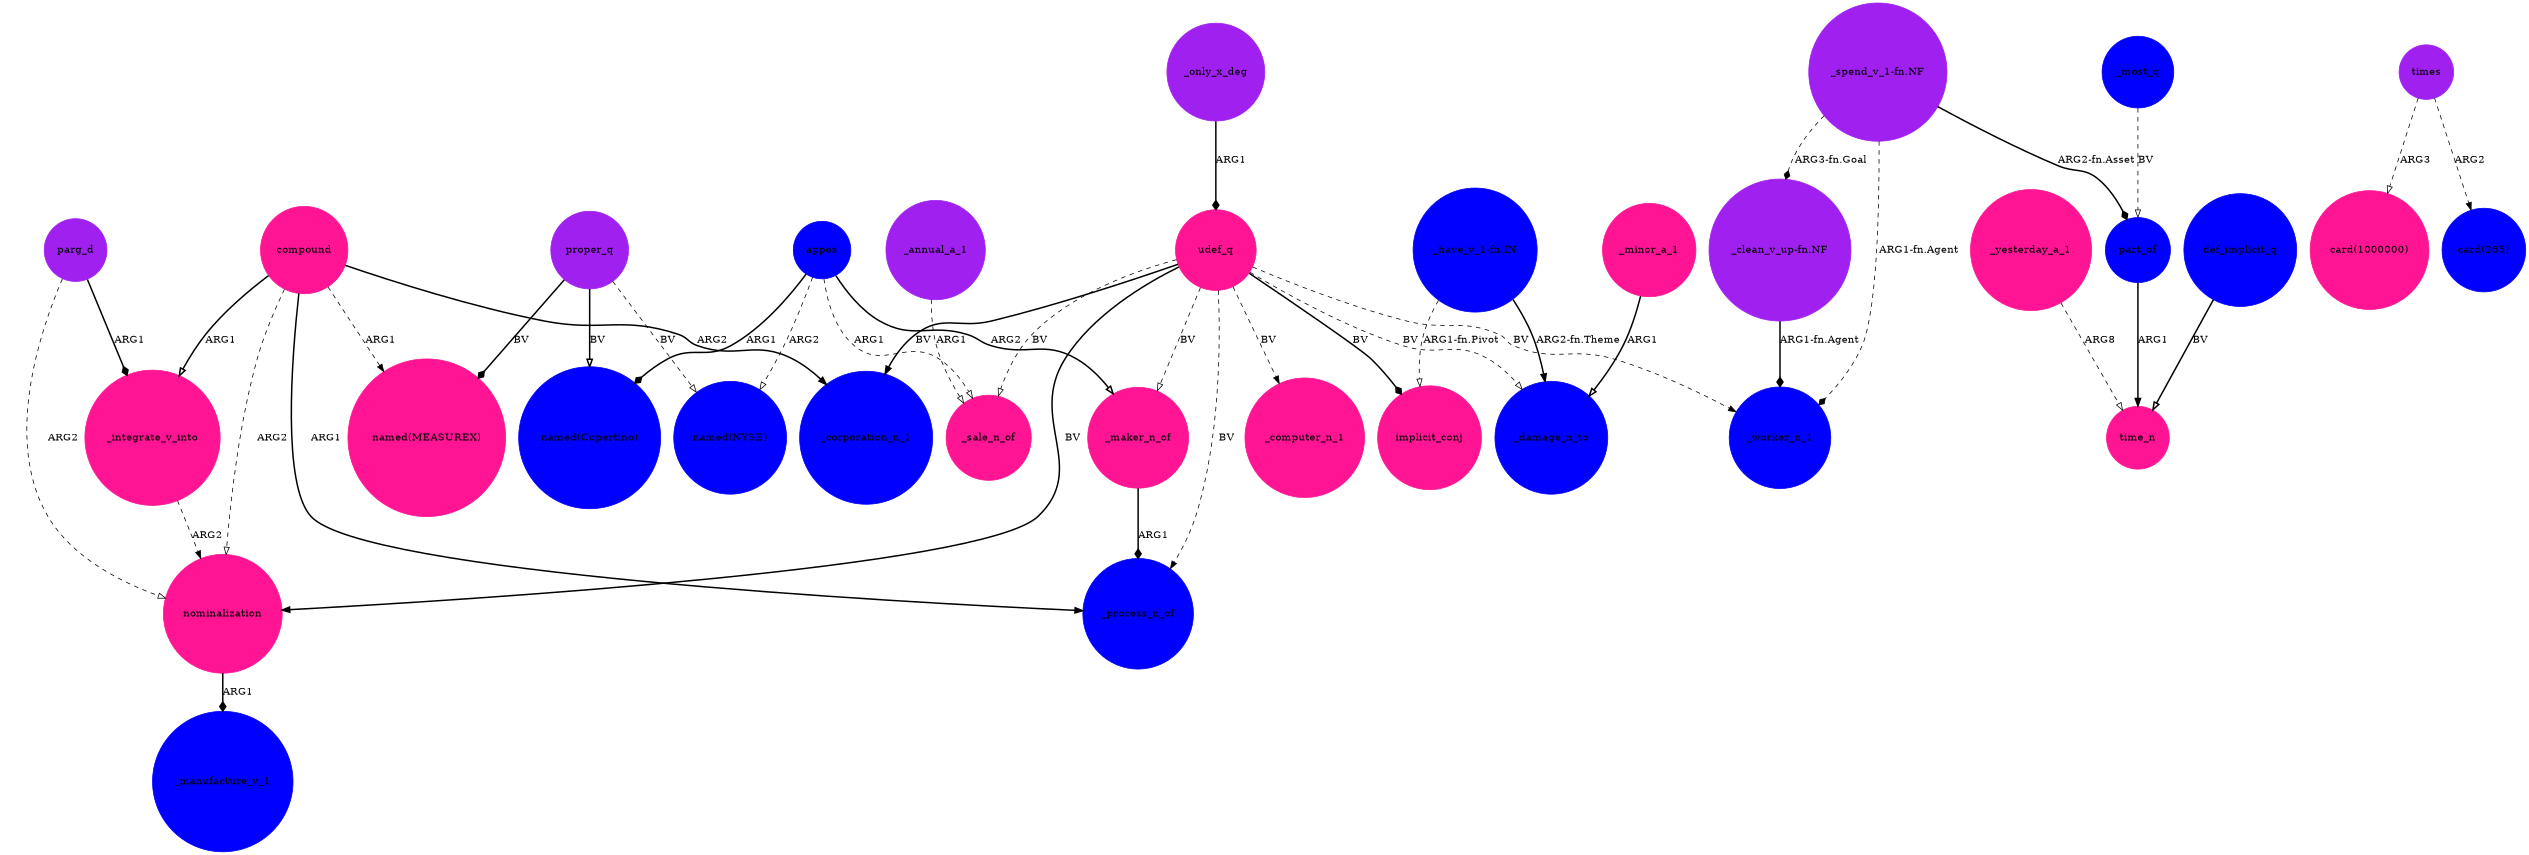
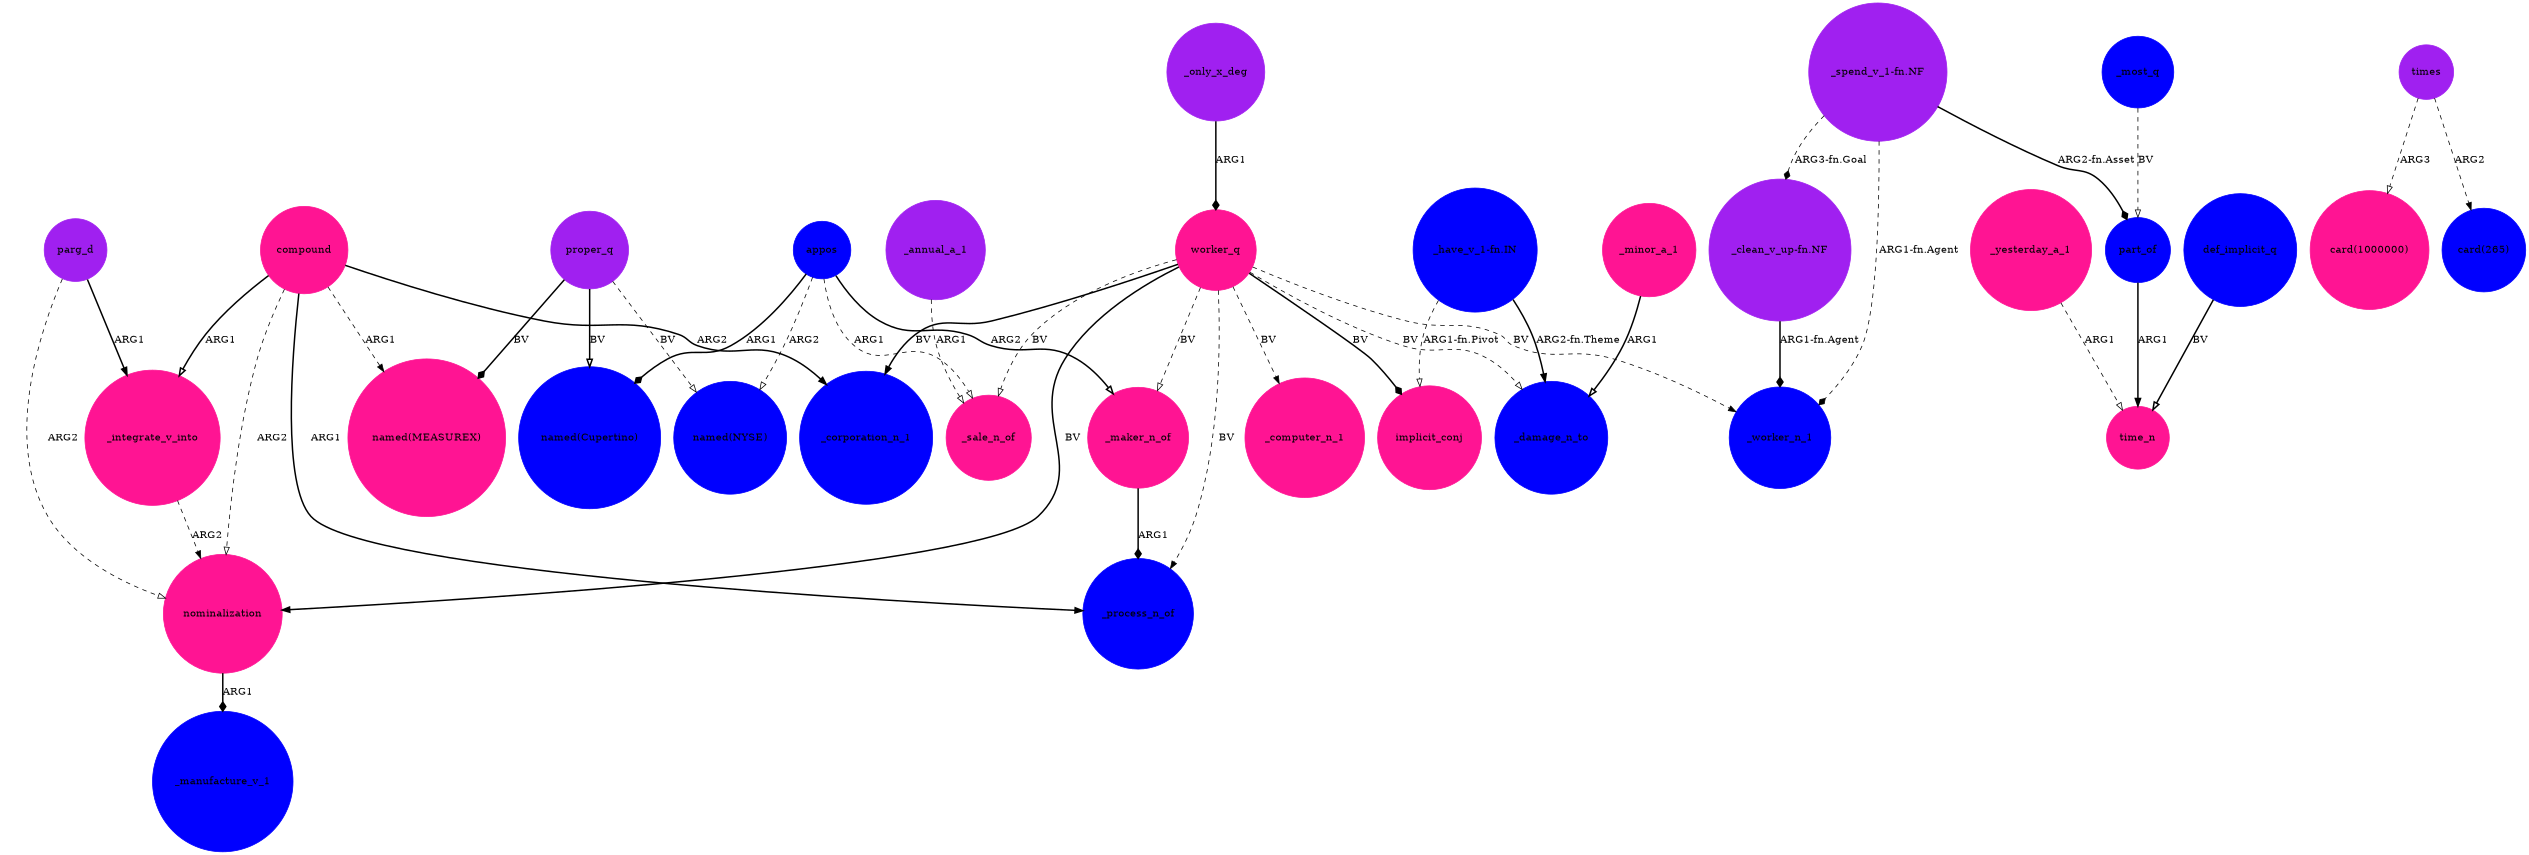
node "udef_q": label "udef_q" -> "worker_q"
edge "parg_d" -> "_integrate_v_into": arrowhead diamond -> normal
edge "_yesterday_a_1" -> "time_n": label "ARG8" -> "ARG1"
